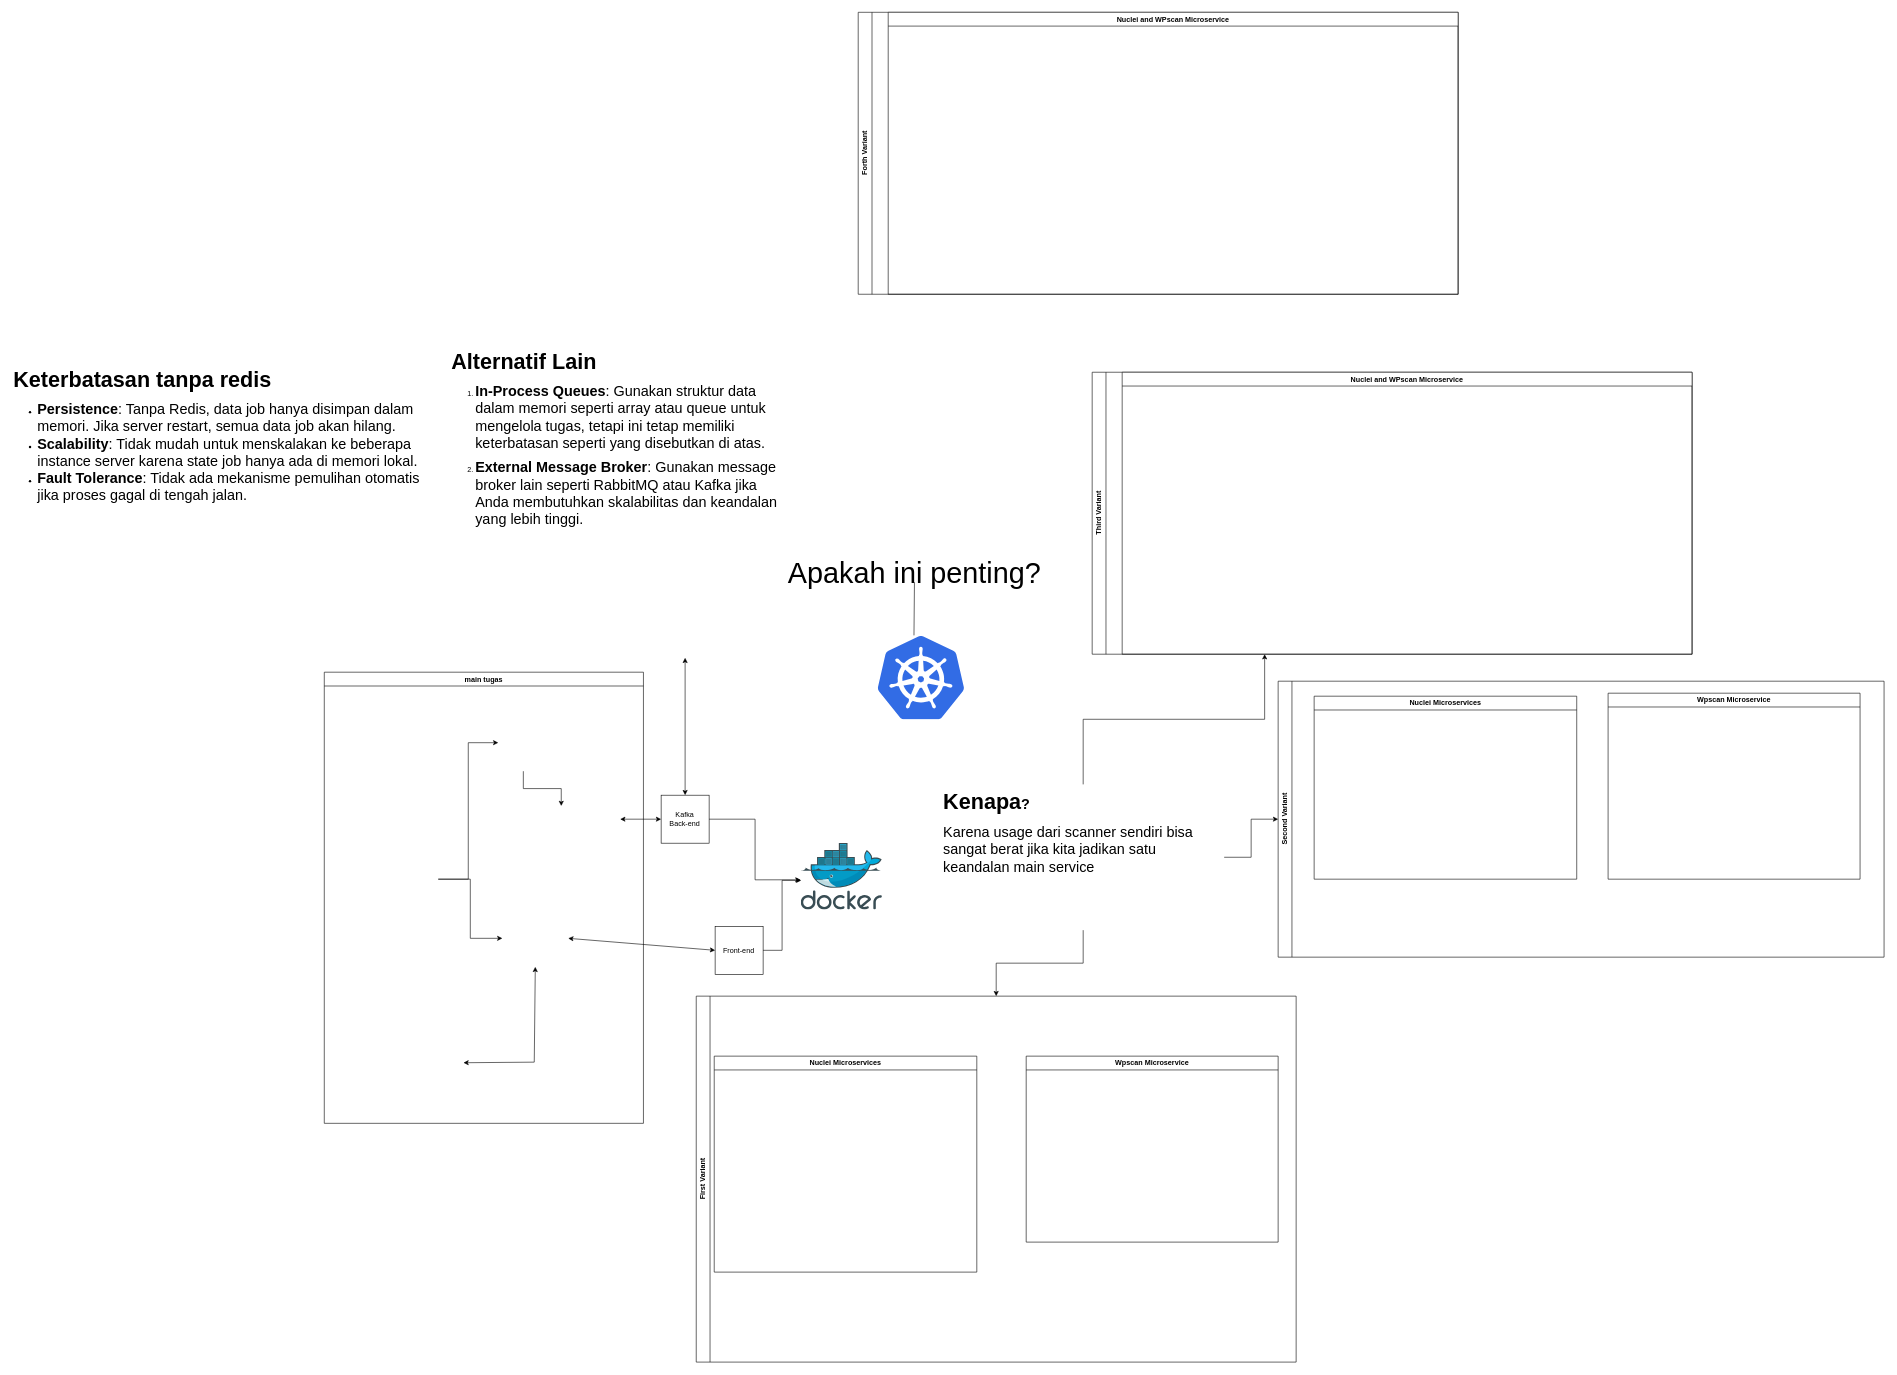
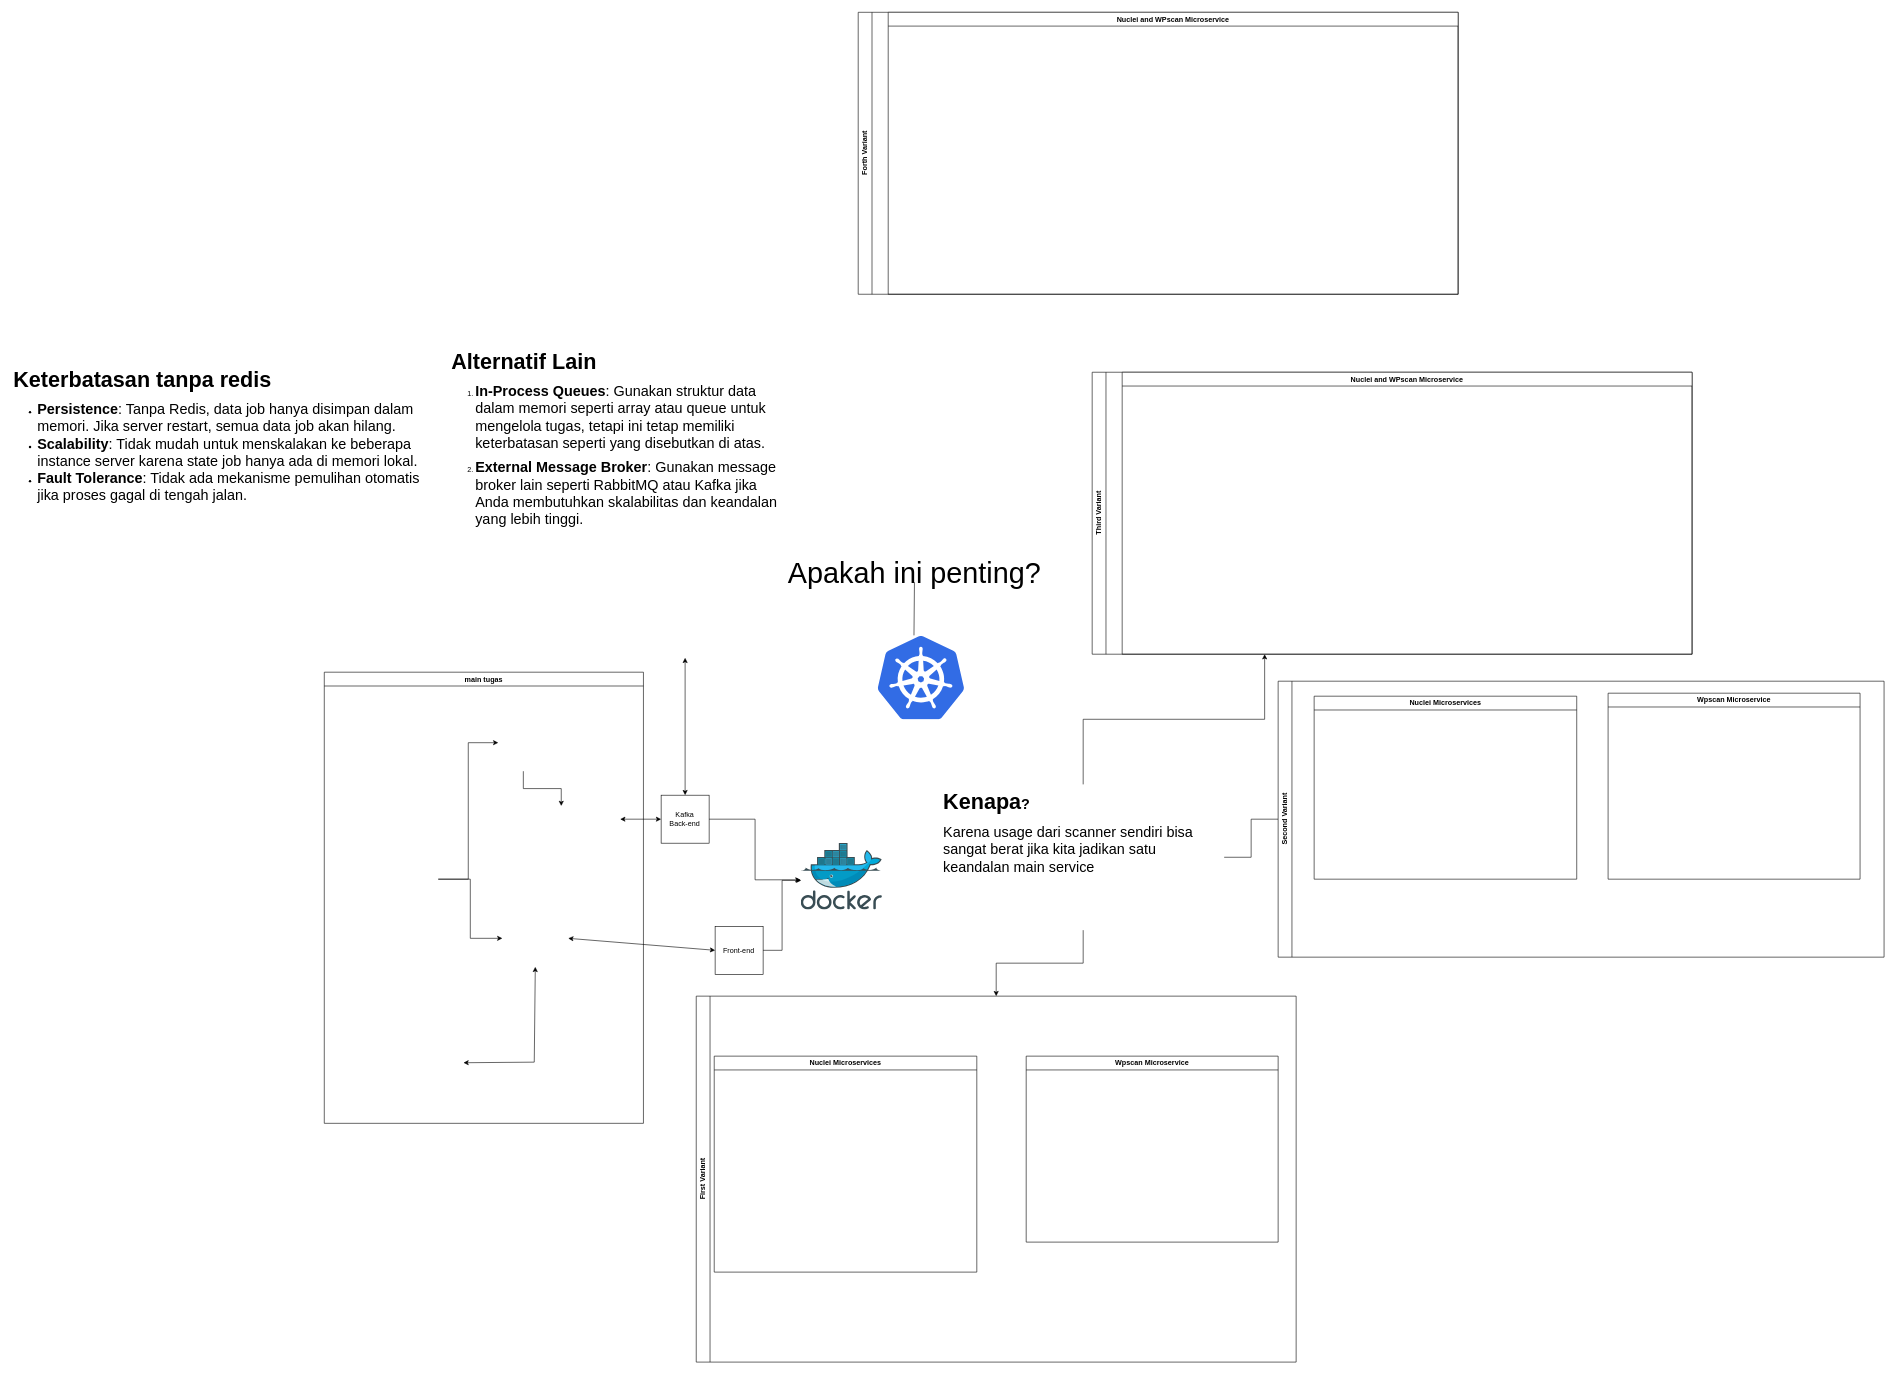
edge "Kenapa?Karena usage dari scanner sendiri bisa sangat berat jika kita jadikan satu keandalan main service" -> "Second Variant": arrowhead classic -> none
